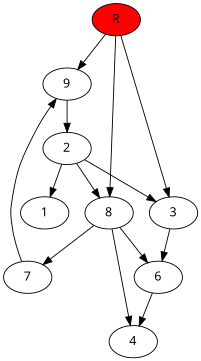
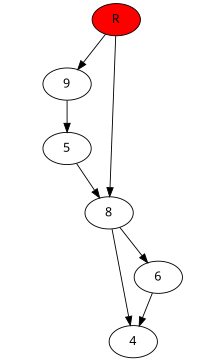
node "2": label "2" -> "5"
node "1": removed
node "3": removed
node "7": removed
